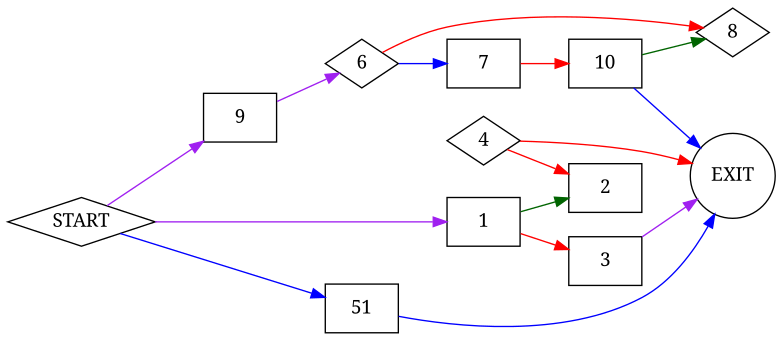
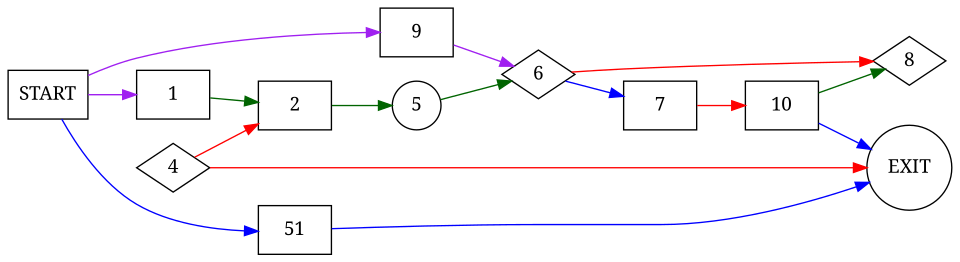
node "5": added
node "START": shape diamond -> box
node "3": removed
